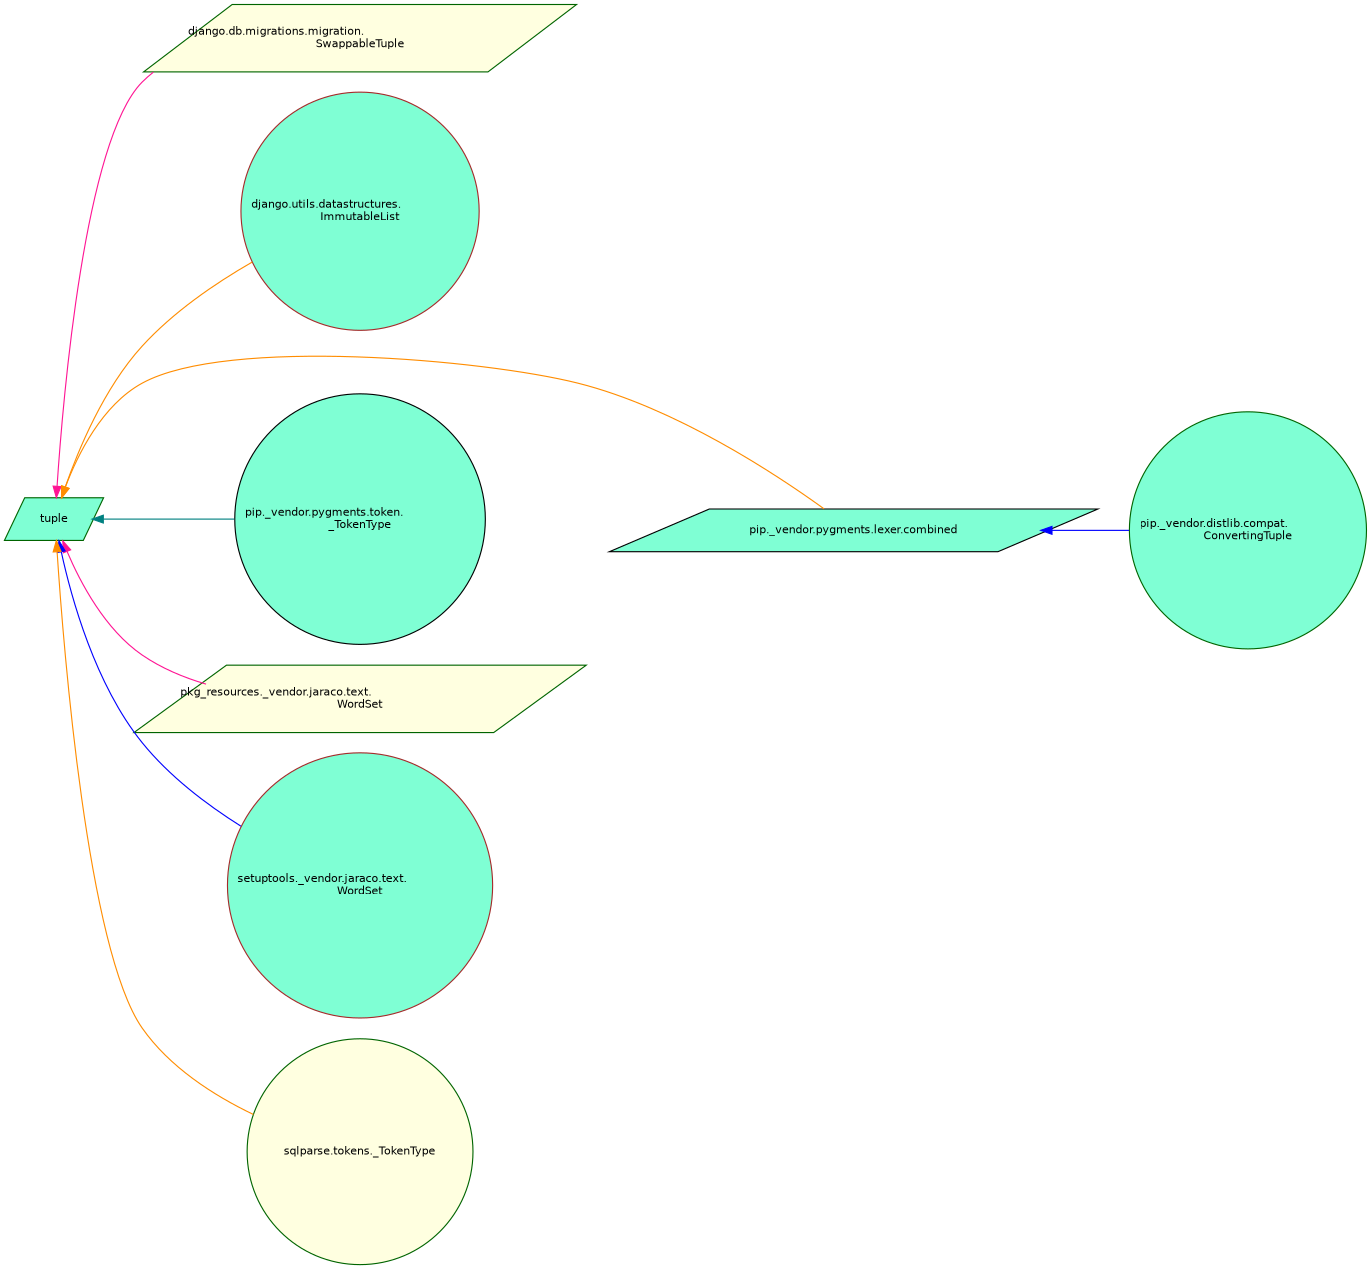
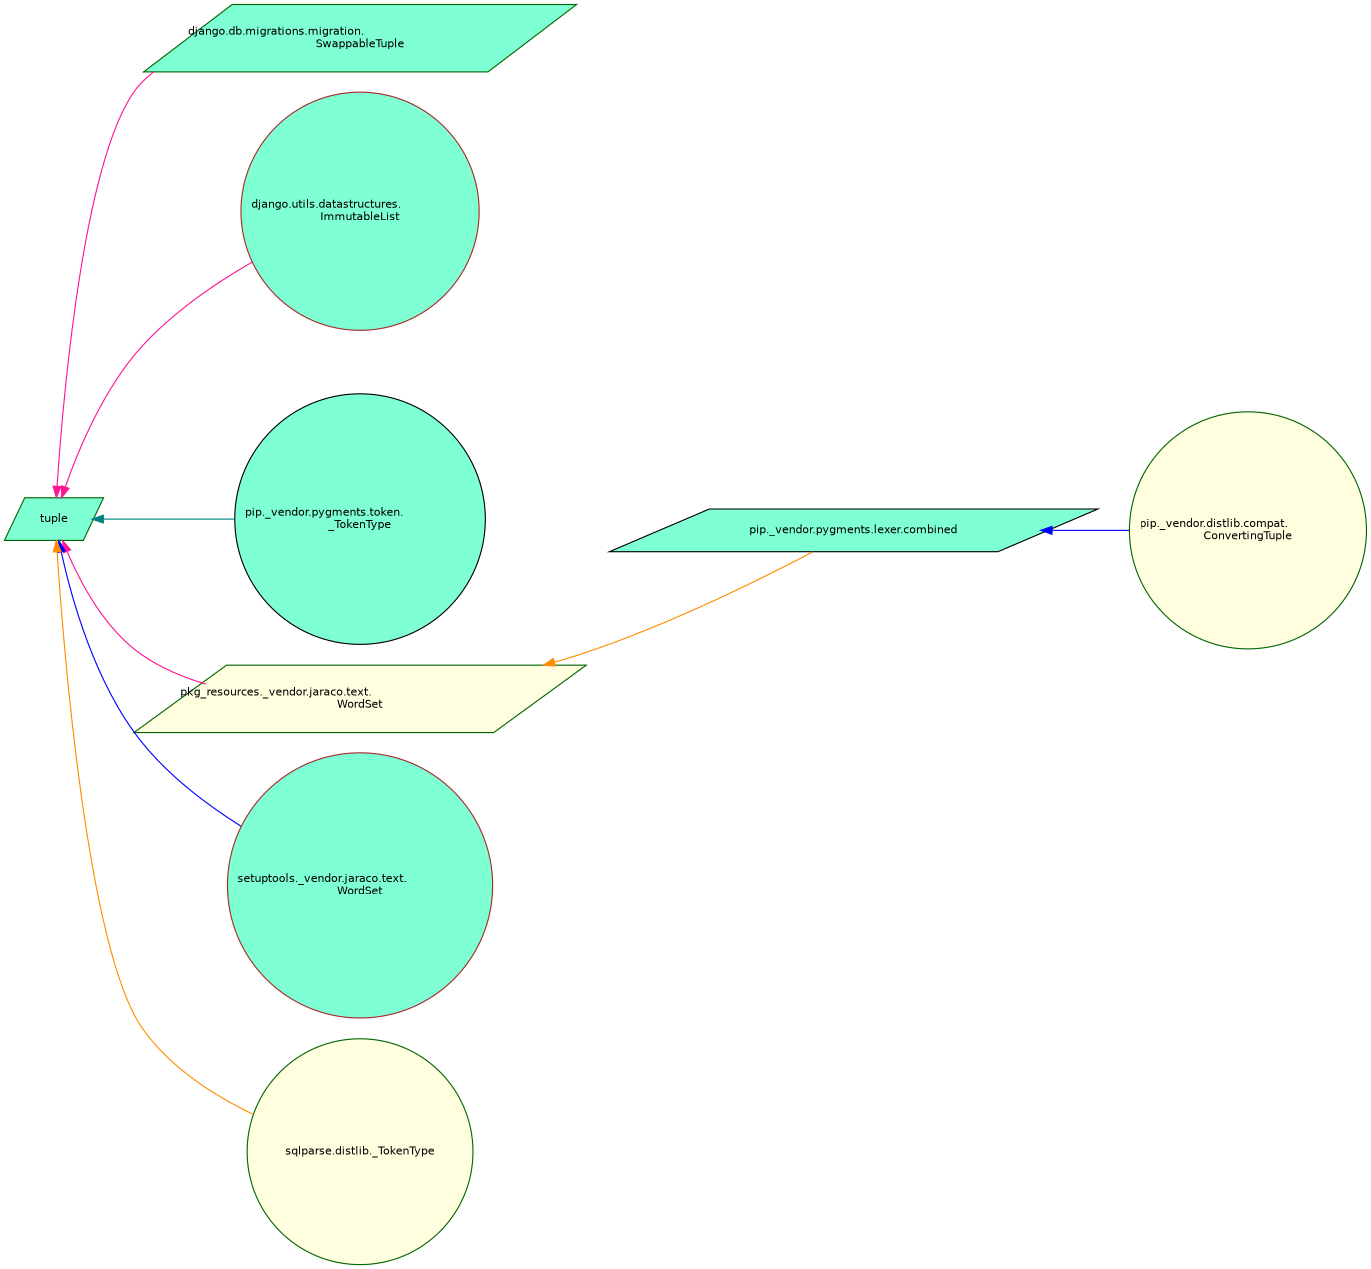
node "django.db.migrations.migration. SwappableTuple": fillcolor lightyellow -> aquamarine
edge "django.utils.datastructures. ImmutableList" -> "tuple": color darkorange -> deeppink
edge "pip._vendor.pygments.lexer.combined" -> "tuple": now "pip._vendor.pygments.lexer.combined" -> "pkg_resources._vendor.jaraco.text. WordSet"
node "pip._vendor.distlib.compat. ConvertingTuple": fillcolor aquamarine -> lightyellow
node "sqlparse.tokens._TokenType": label "sqlparse.tokens._TokenType" -> "sqlparse.distlib._TokenType"
